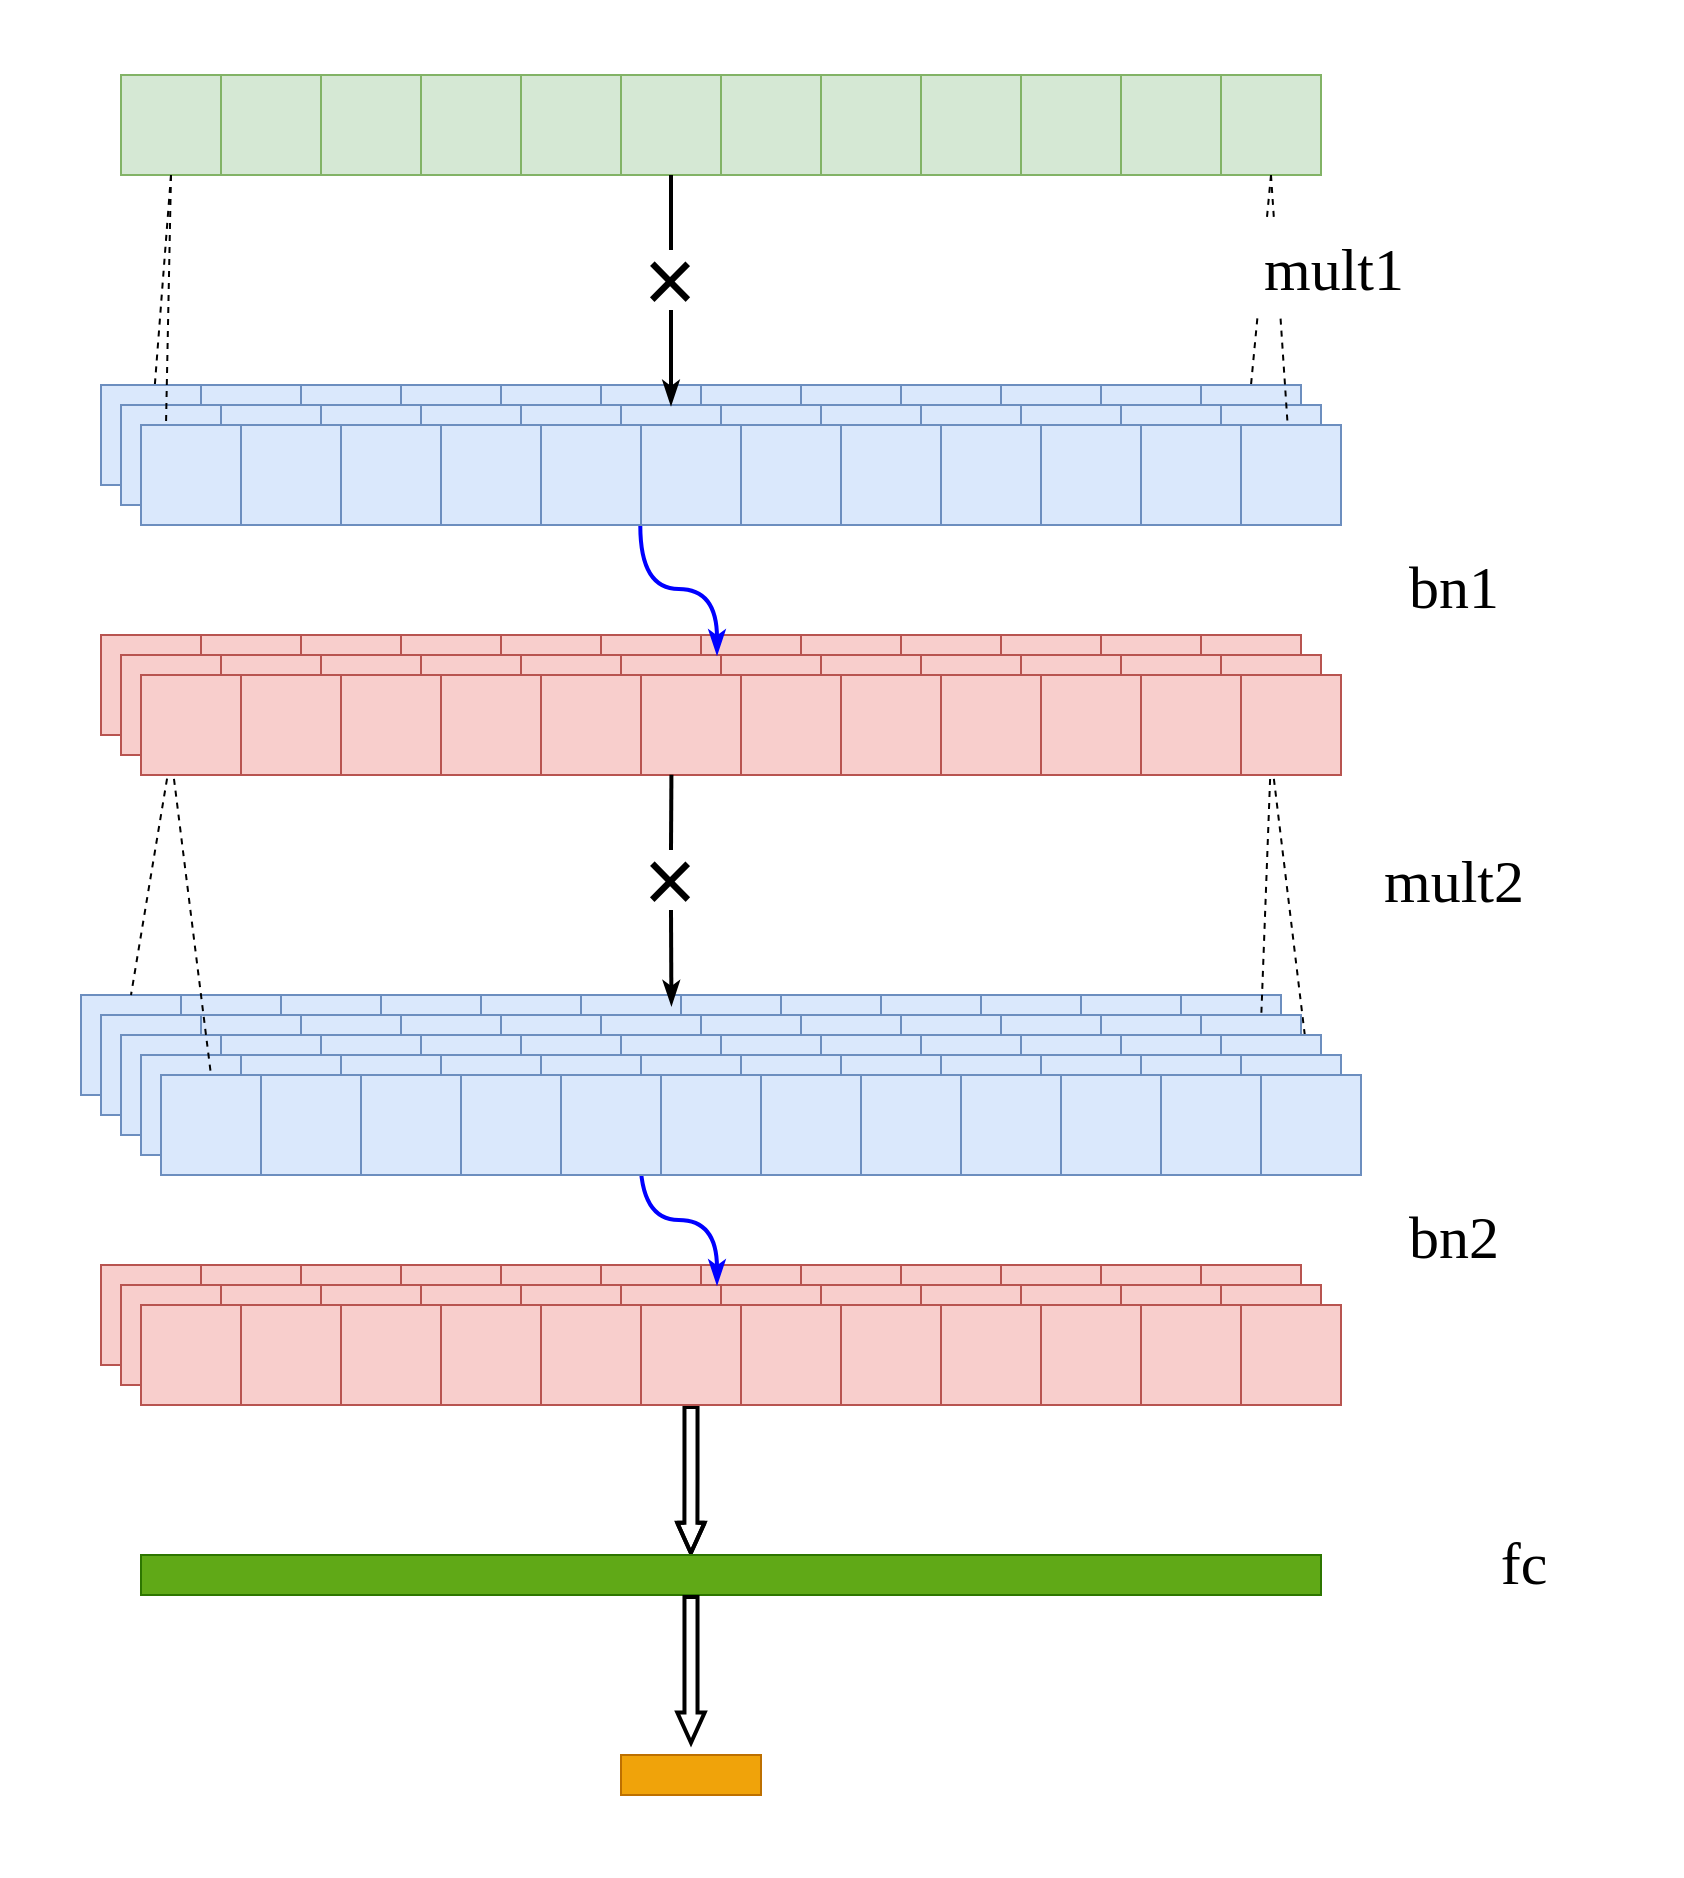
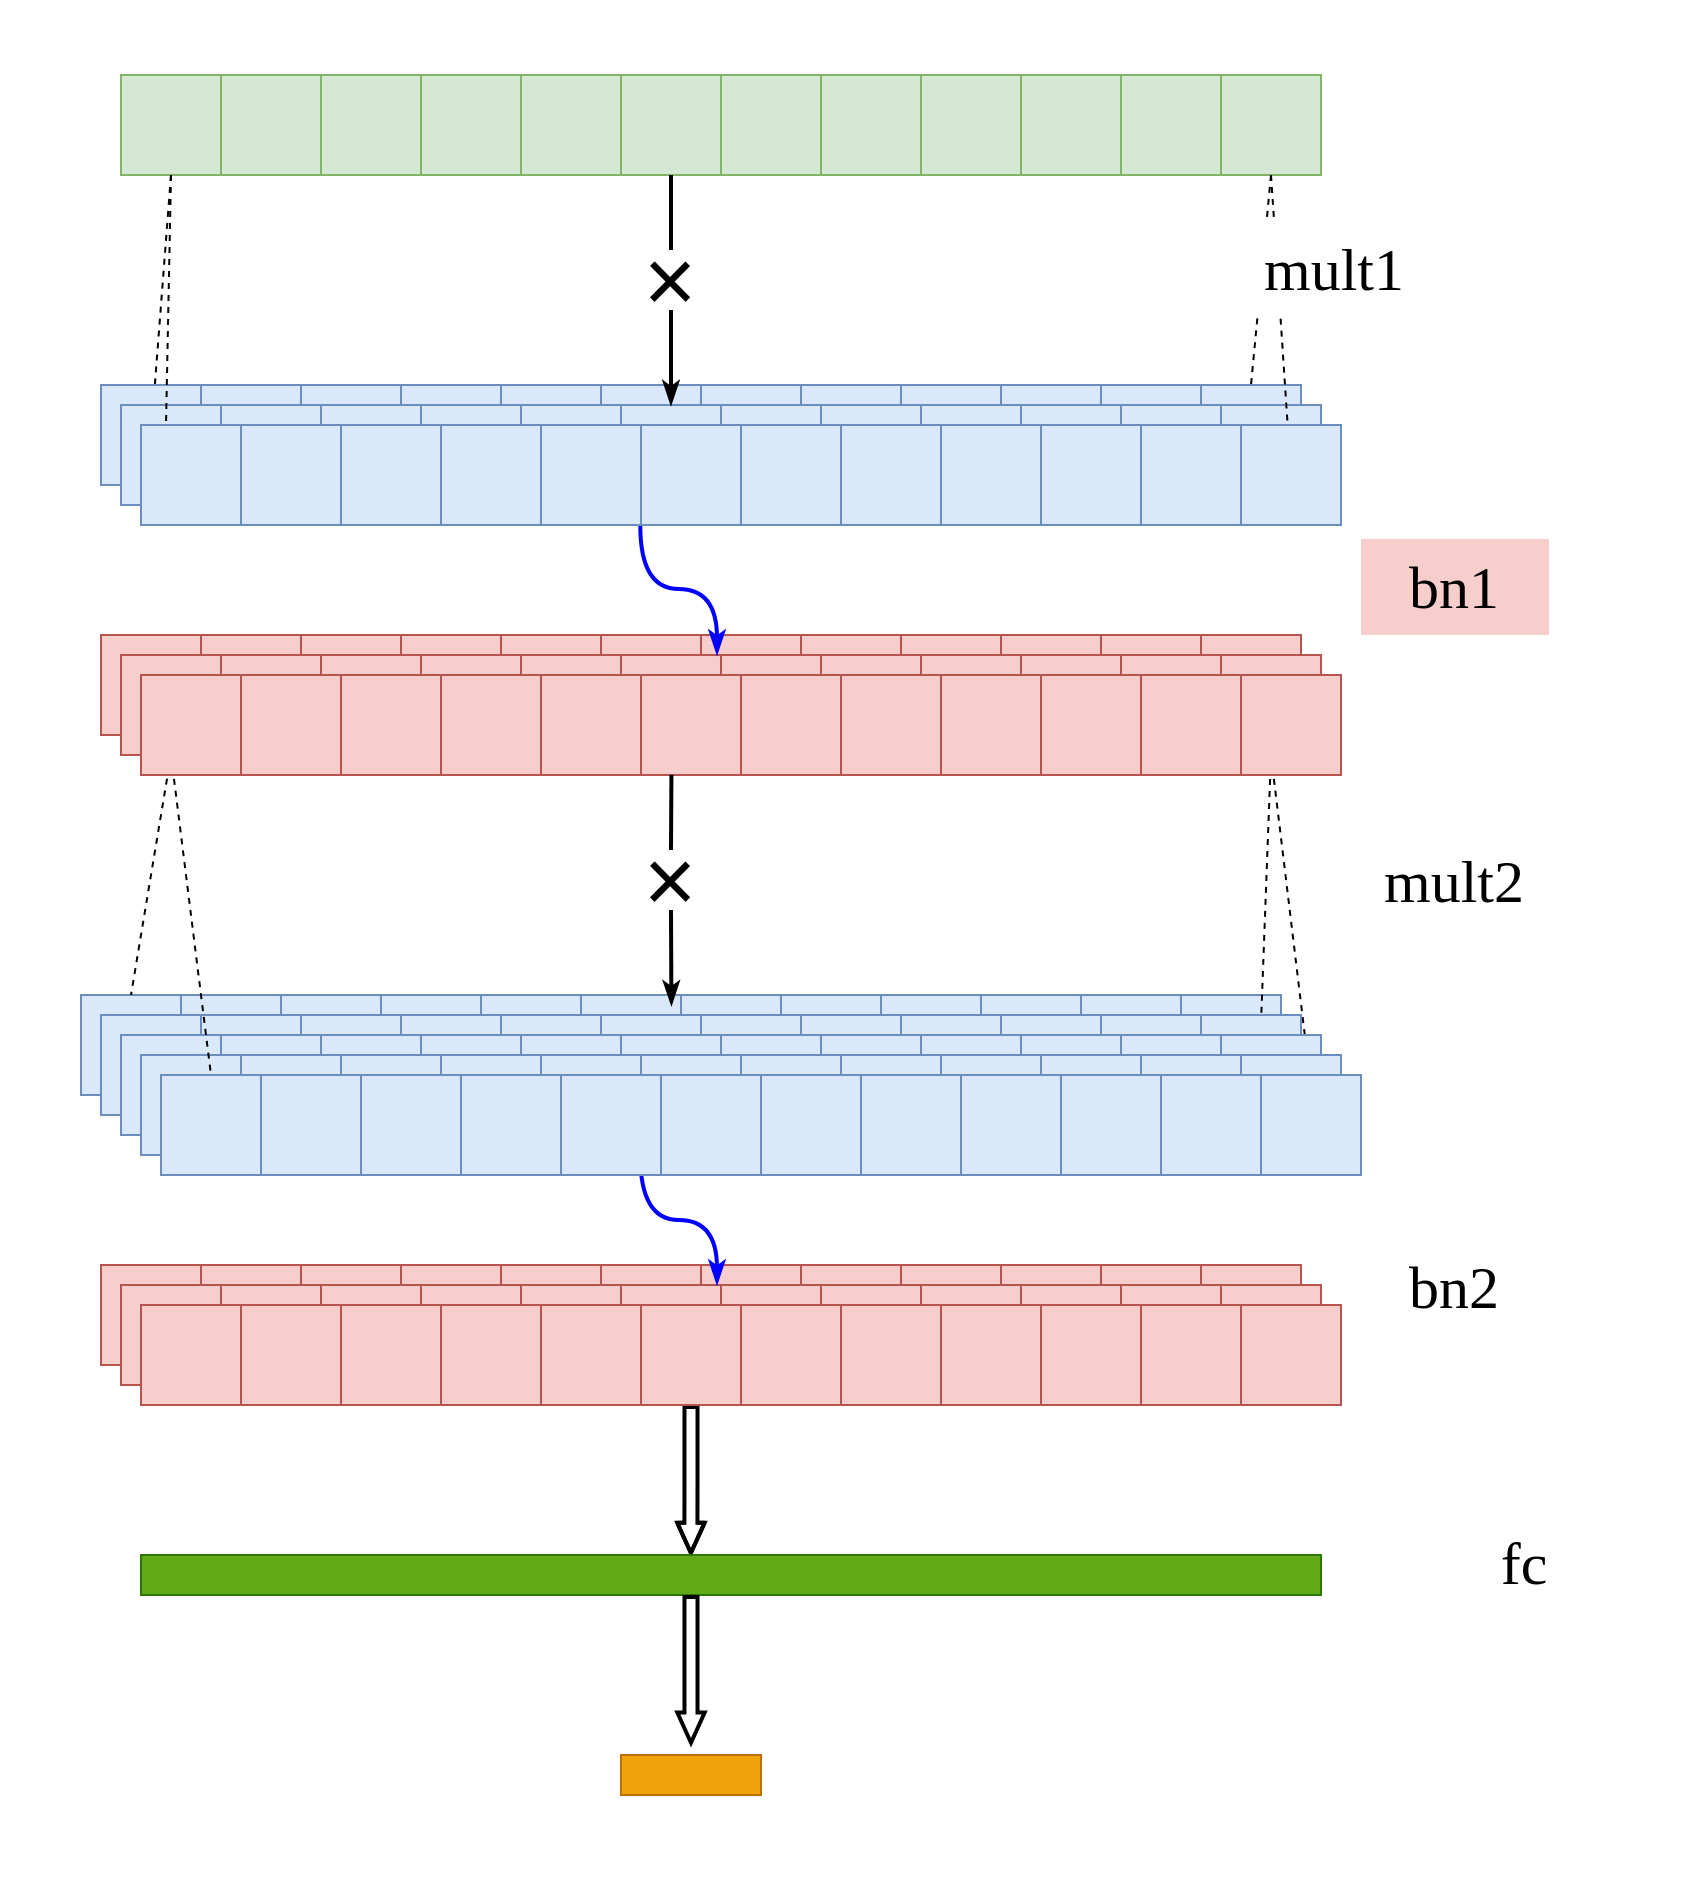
node "bn1": fillcolor #ffffff -> #f8cecc
node "bn2": moved (1455, 1237) -> (1455, 1287)
